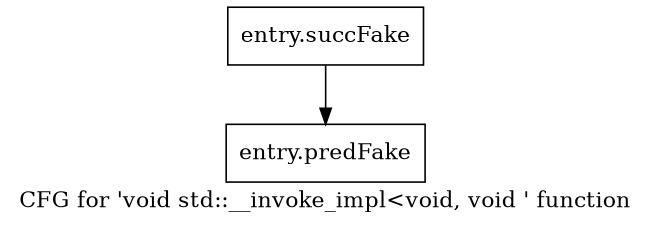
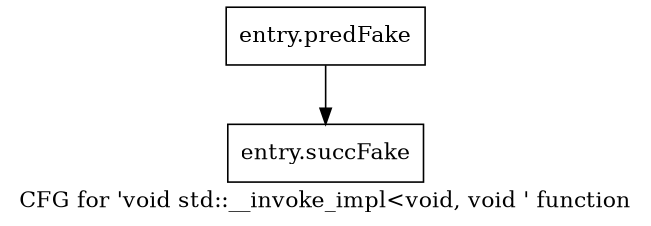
edge "entry.succFake" -> "entry.predFake": reversed
